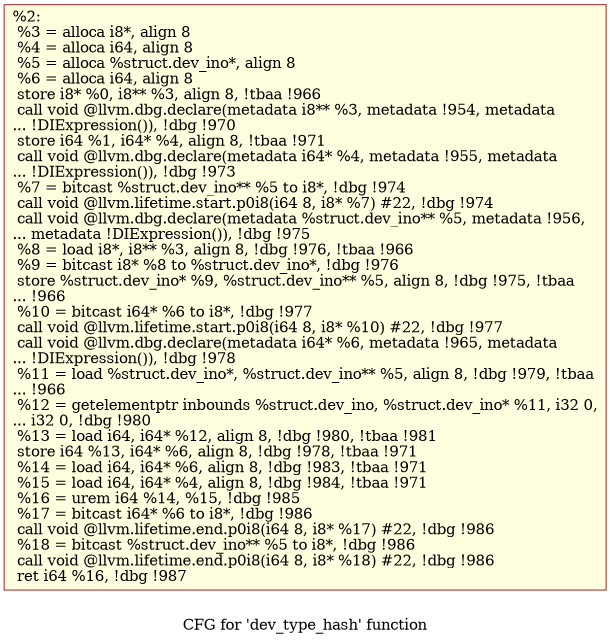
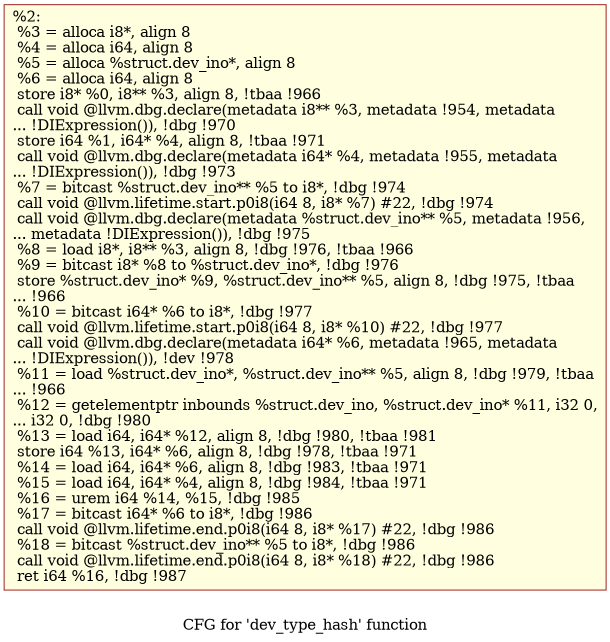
node "%2:": text "... !DIExpression()), !dbg !978" -> "... !DIExpression()), !dev !978"
